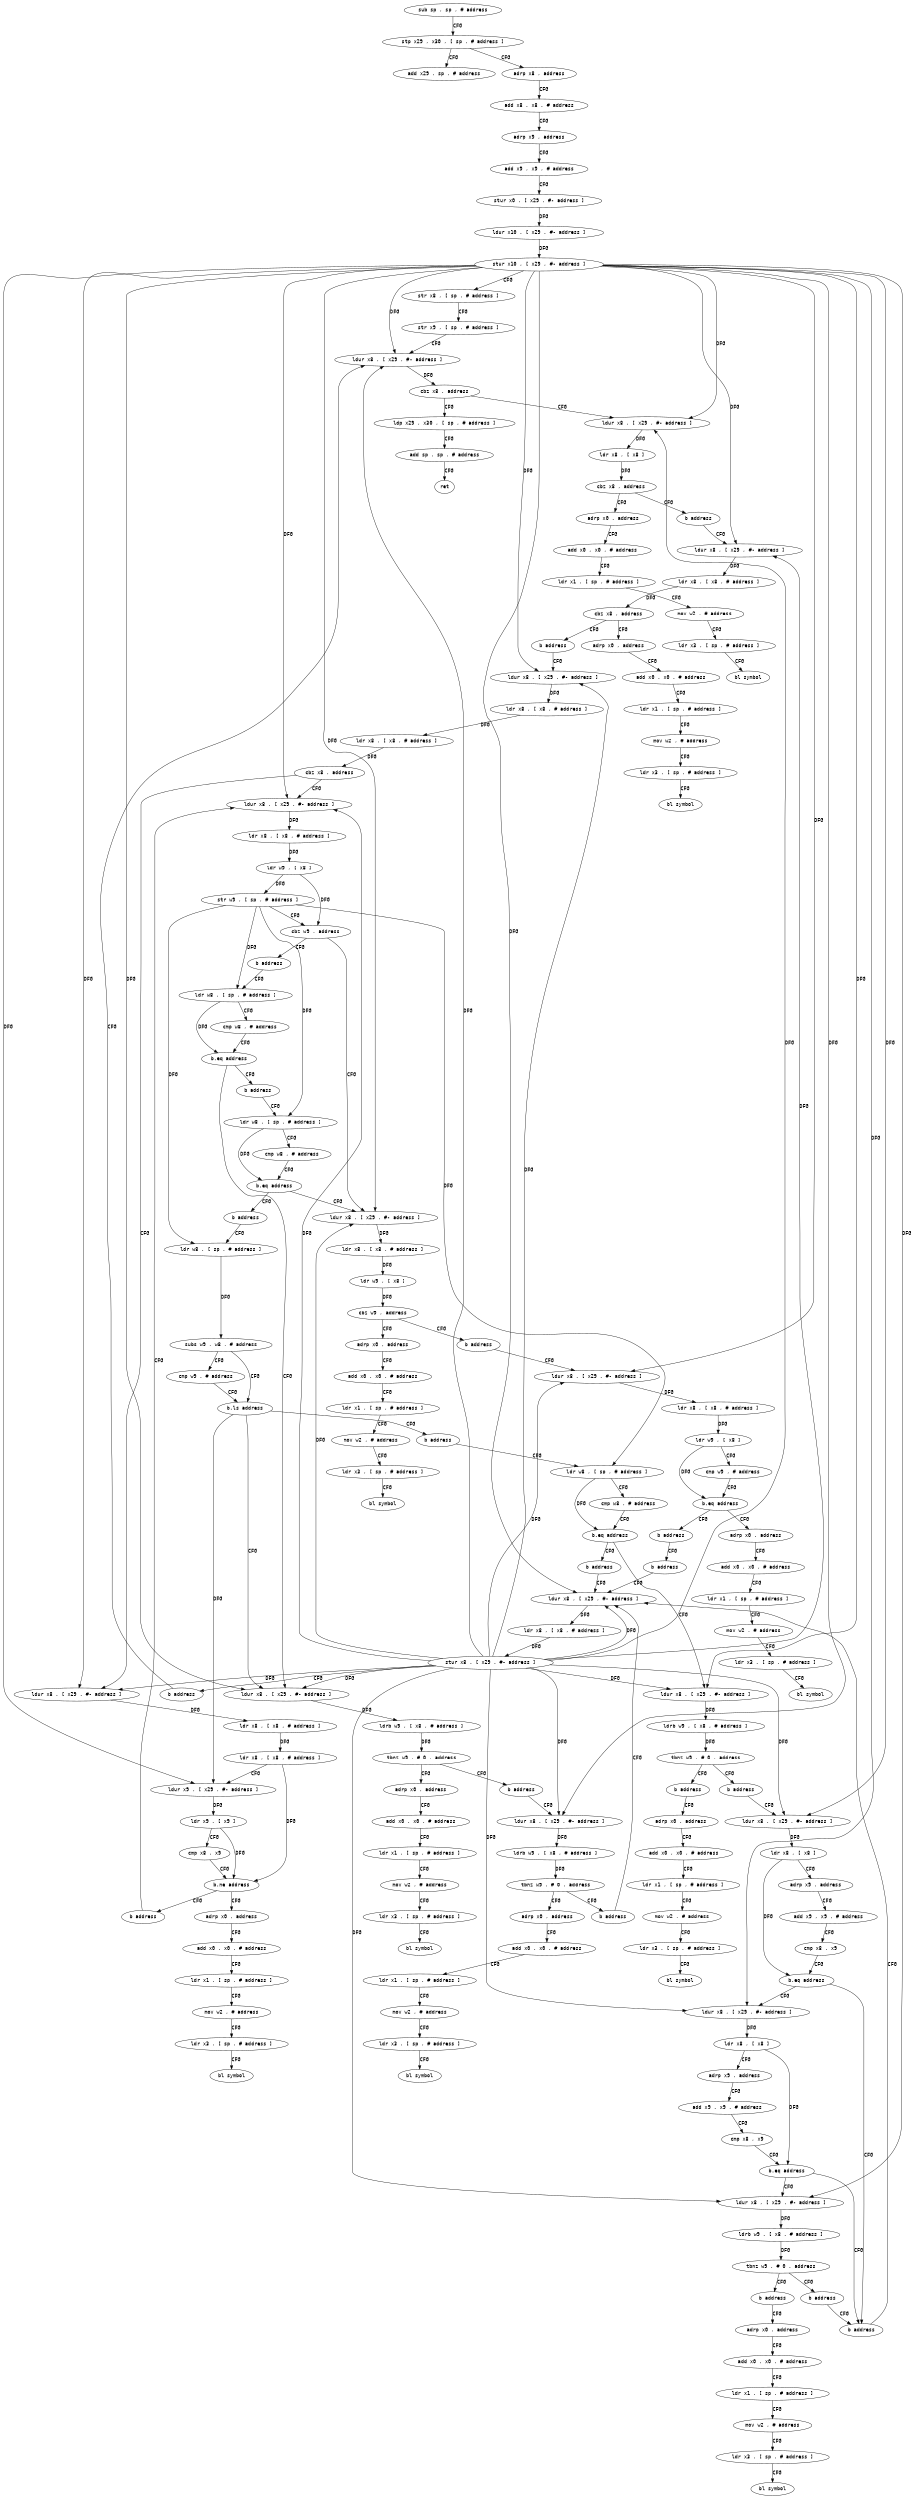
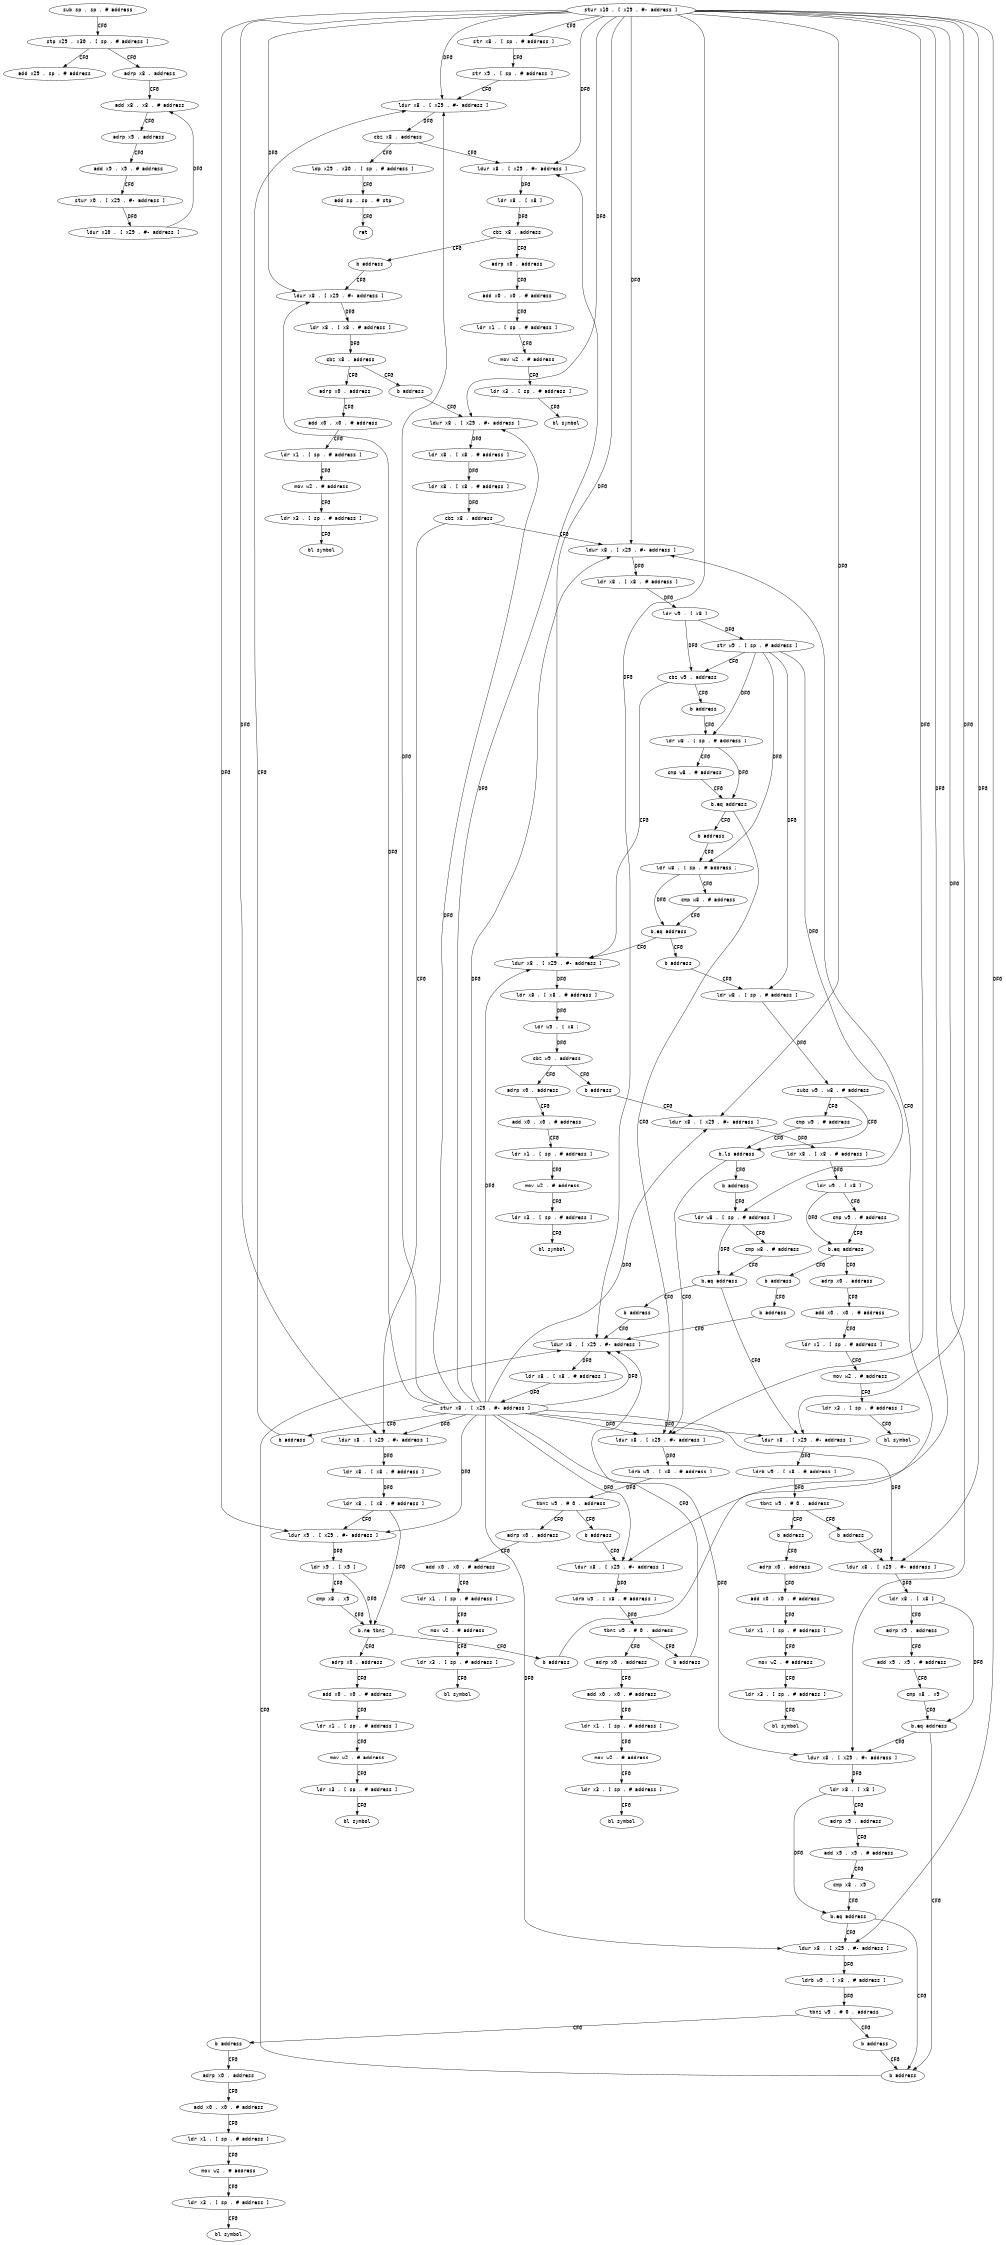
edge "ldur x10 , [ x29 , #- address ]" -> "stur x10 , [ x29 , #- address ]": now "ldur x10 , [ x29 , #- address ]" -> "add x8 , x8 , # address"
node "add sp , sp , # address": label "add sp , sp , # address" -> "add sp , sp , # stp"
edge "b.ls address" -> "ldur x9 , [ x29 , #- address ]": now "stur x8 , [ x29 , #- address ]" -> "ldur x9 , [ x29 , #- address ]"
node "b.ne address": label "b.ne address" -> "b.ne tbnz"
